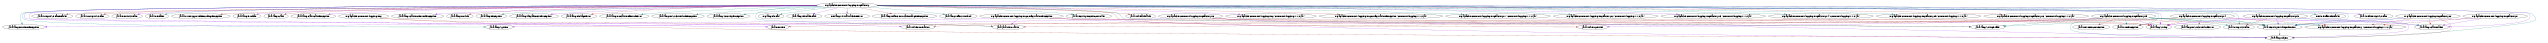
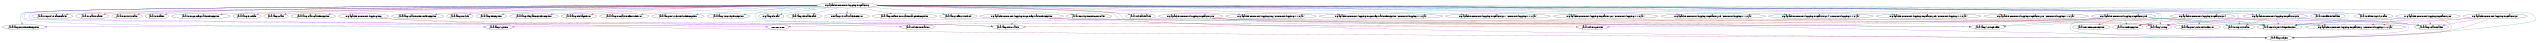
edge "org.apache.commons.logging.LogFactory" -> "java.lang.ClassLoader": now "org.apache.commons.logging.LogFactory" -> "org.apache.commons.logging.LogFactory$3"
node "java.io.OutputStream": label "java.io.OutputStream" -> "java.io.ClassLoader"
node "java.io.UnsupportedEncodingException": label "java.io.UnsupportedEncodingException" -> "java.io.LogConfigurationException"
node "net.io.BufferedReader": label "net.io.BufferedReader" -> "java.io.BufferedReader"
edge "org.apache.commons.logging.LogFactory$4" -> "java.util.Enumeration": removed
node "java.net.URL": label "java.net.URL" -> "net.net.URL"
node "java.java.Throwable": label "java.java.Throwable" -> "java.lang.Throwable"
edge "java.security.PrivilegedAction" -> "java.lang.Object": now "org.apache.commons.logging.LogFactory$1" -> "java.lang.Object"
